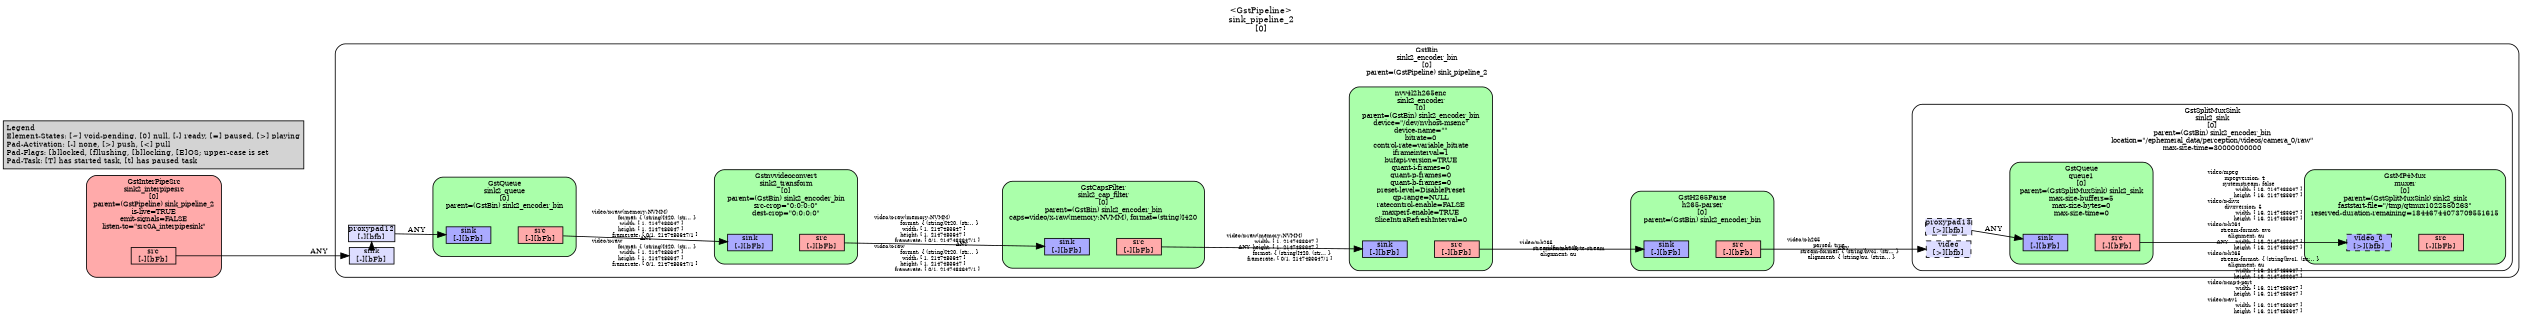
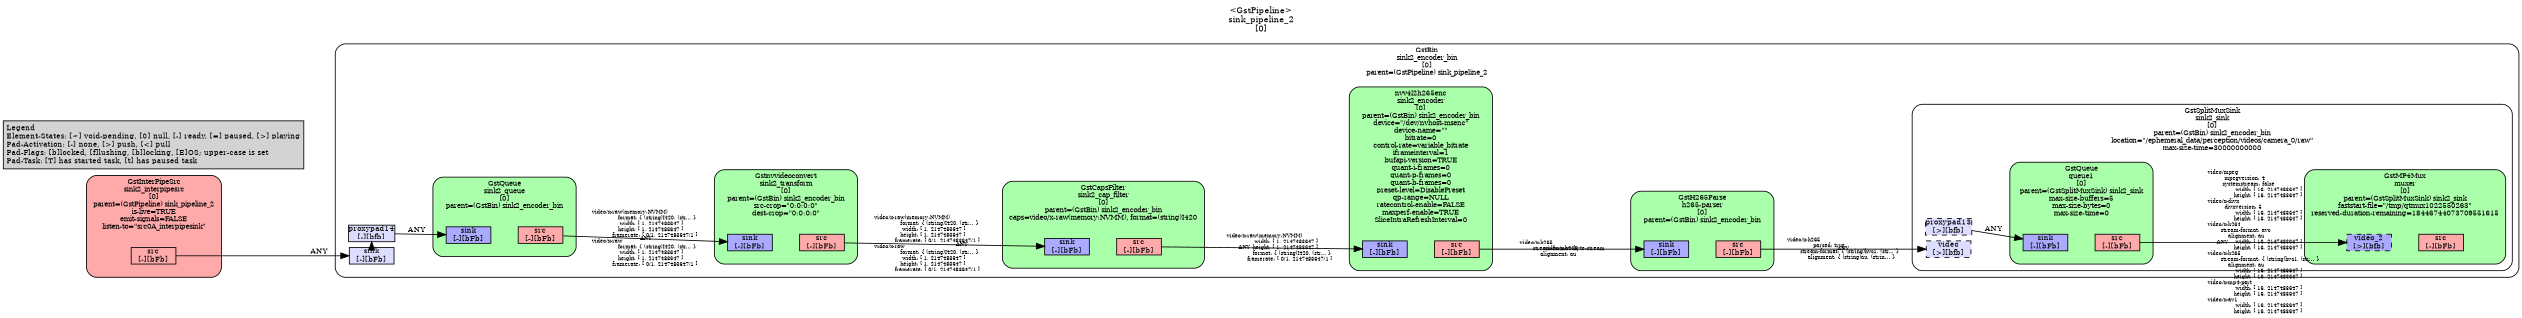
node "proxypad12 [-][bfb]": label "proxypad12 [-][bfb]" -> "proxypad14 [-][bfb]"
node "video_0 [>][bfb]": label "video_0 [>][bfb]" -> "video_2 [>][bfb]"
